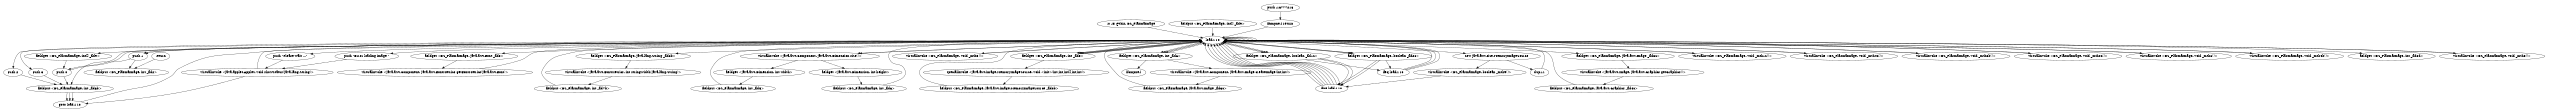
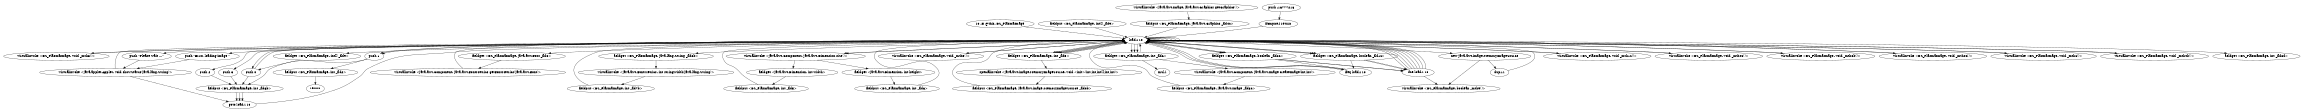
node "new java.awt.size.MemoryImageSource": label "new java.awt.size.MemoryImageSource" -> "new java.awt.image.MemoryImageSource"
node "fieldget <DS_PlasmaImage: java.awt.Image _fld3c>": removed
edge "return" -> "fieldput <DS_PlasmaImage: int _fld2>": reversed
node "ifcmpne.i": label "ifcmpne.i" -> "mul.i"
edge "virtualinvoke <DS_PlasmaImage: boolean _mth9()>" -> "ifne load.r r0": reversed
